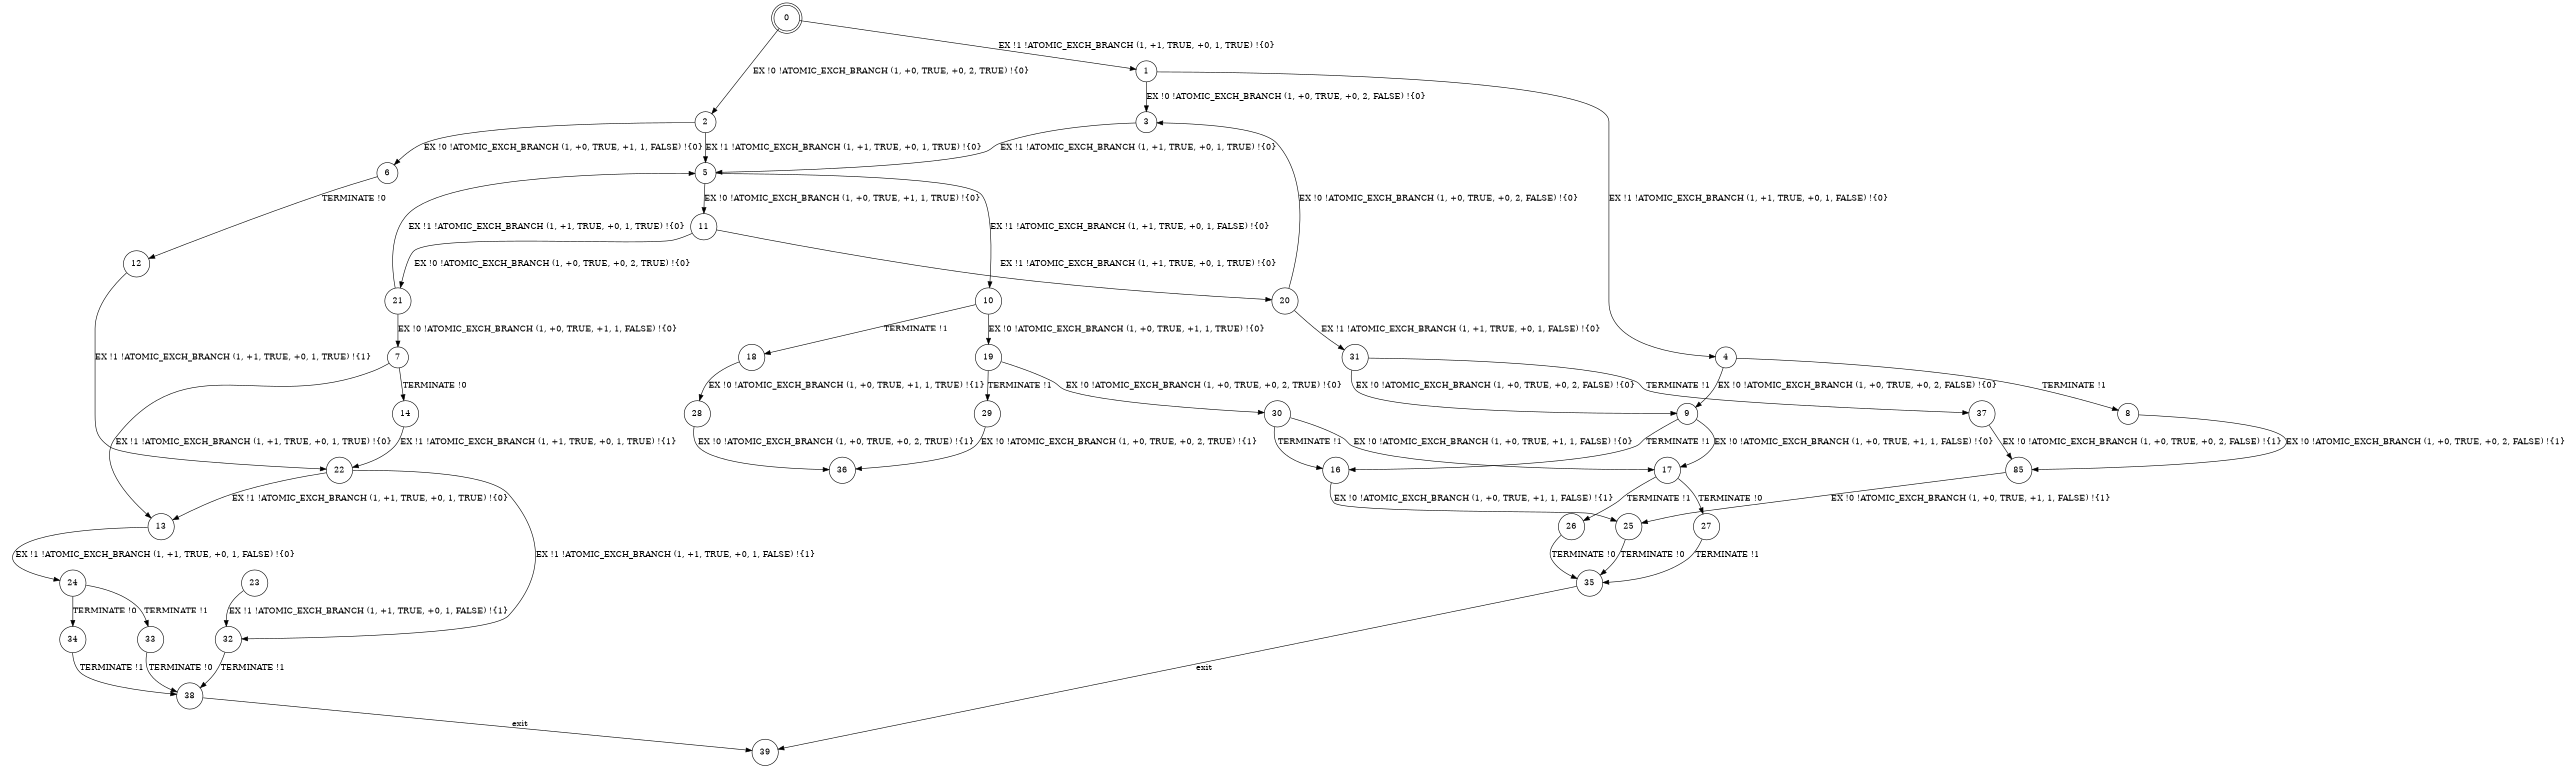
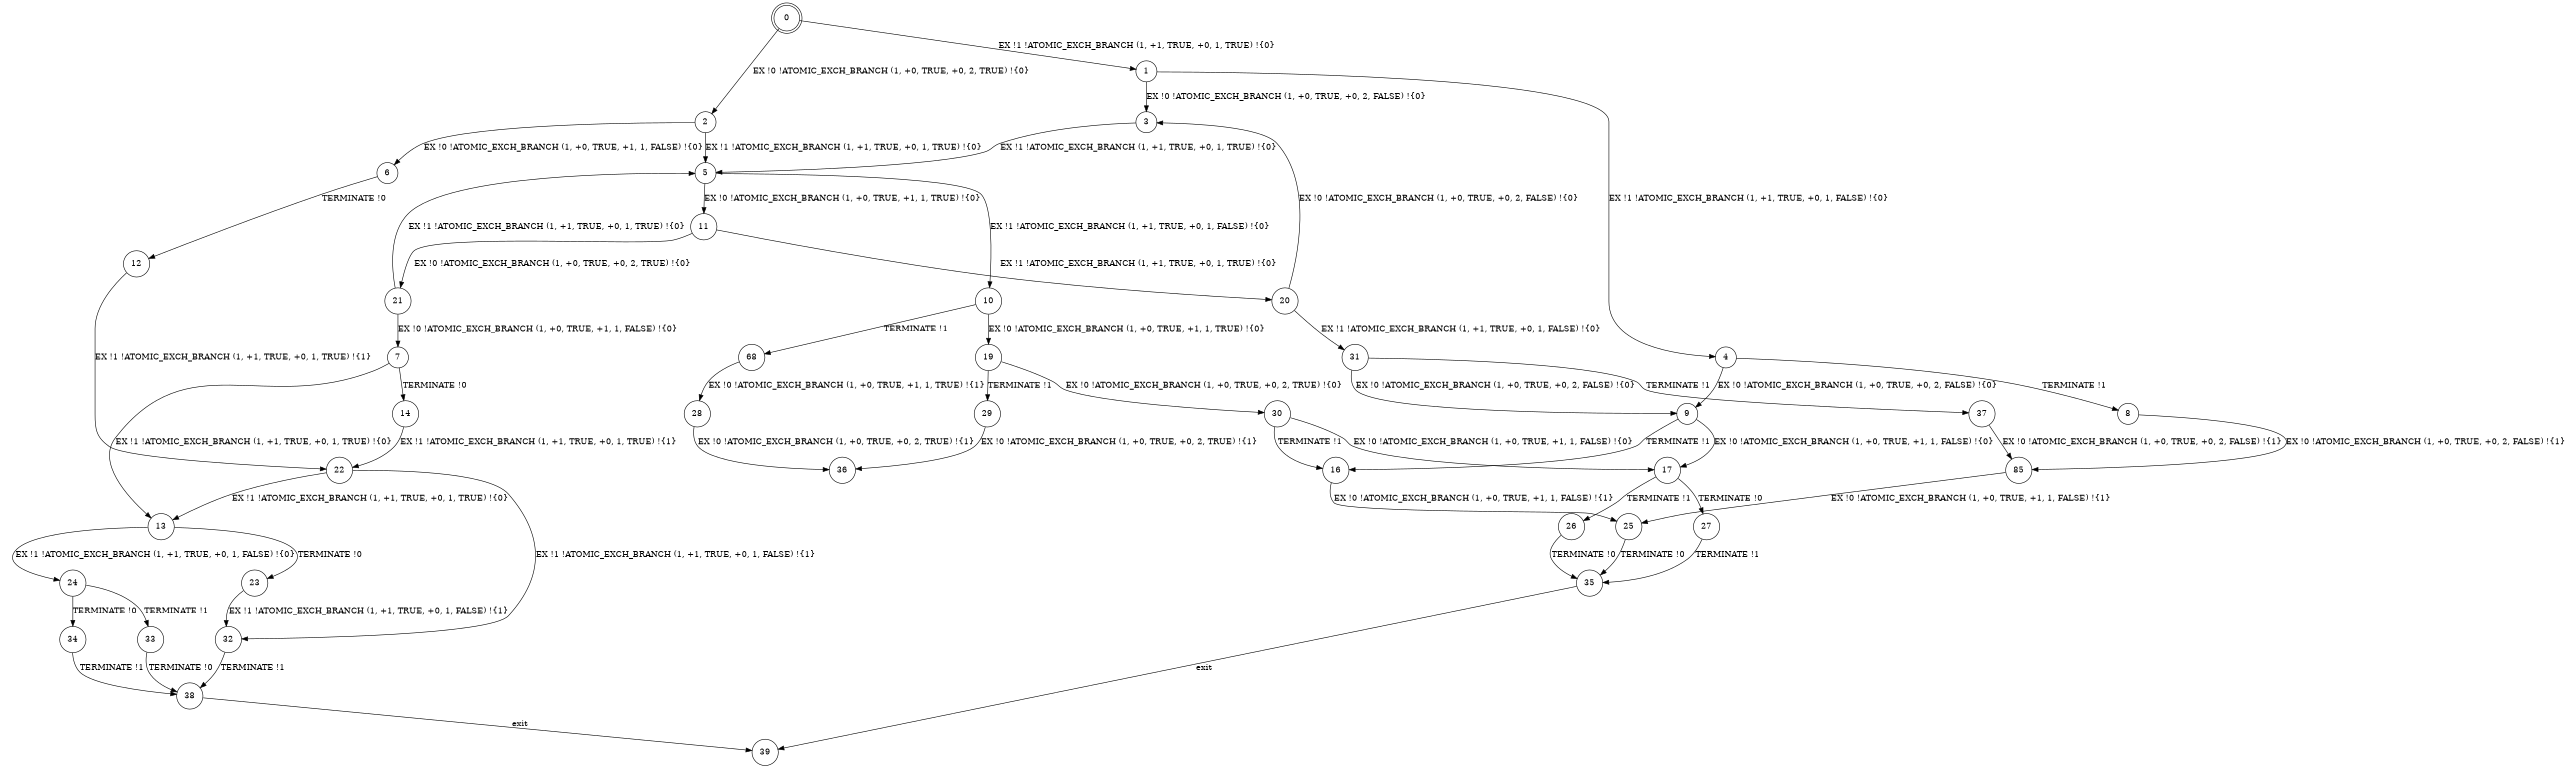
node "18": label "18" -> "68"
edge "13" -> "23": added, label "TERMINATE !0"
